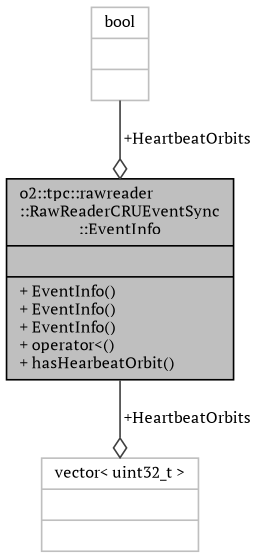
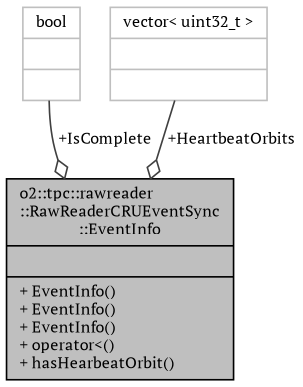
edge "bool" -> "o2::tpc::rawreader": label " +HeartbeatOrbits" -> " +IsComplete"
edge "o2::tpc::rawreader" -> "vector< uint32_t >": reversed
